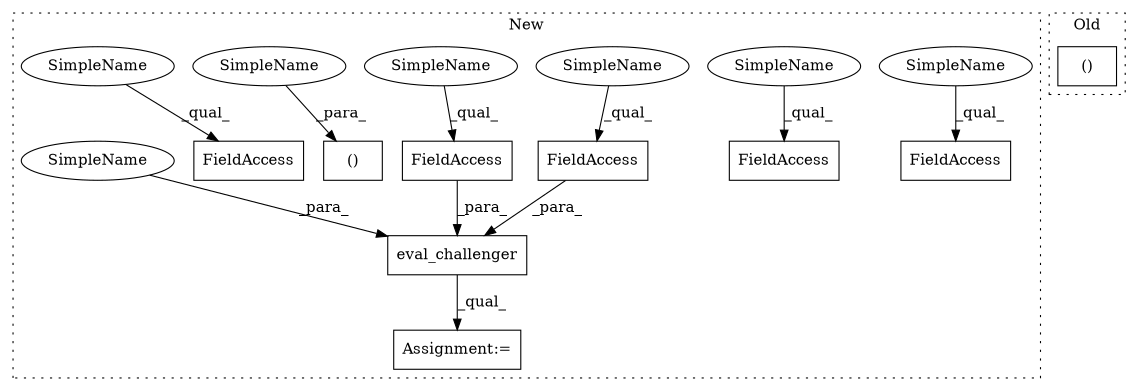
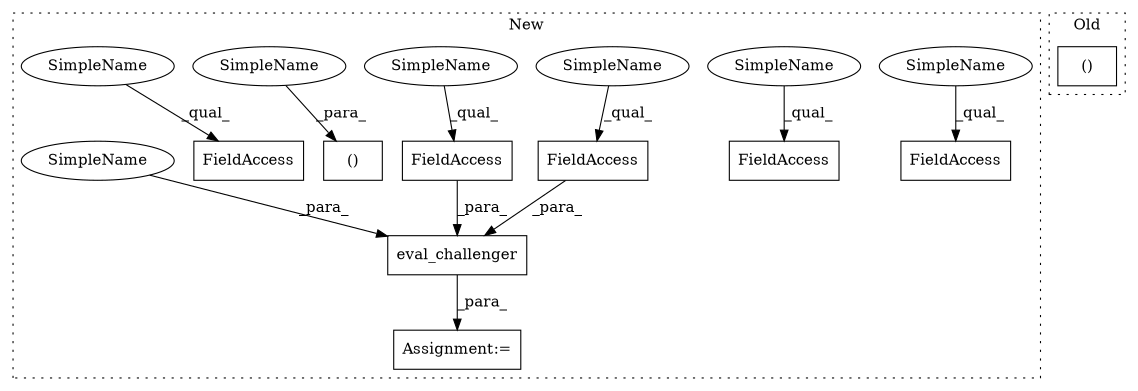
edge "eval_challenger" -> "Assignment:=": label "_qual_" -> "_para_"
